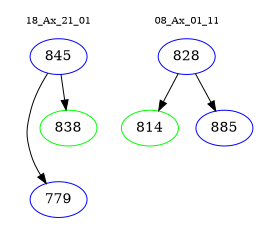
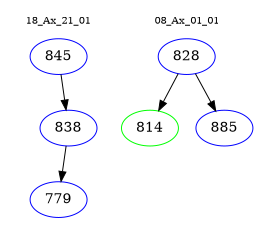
cluster "08_Ax_01_11": label "08_Ax_01_11" -> "08_Ax_01_01"
edge "845" -> "779": now "838" -> "779"
node "838": color green -> blue
